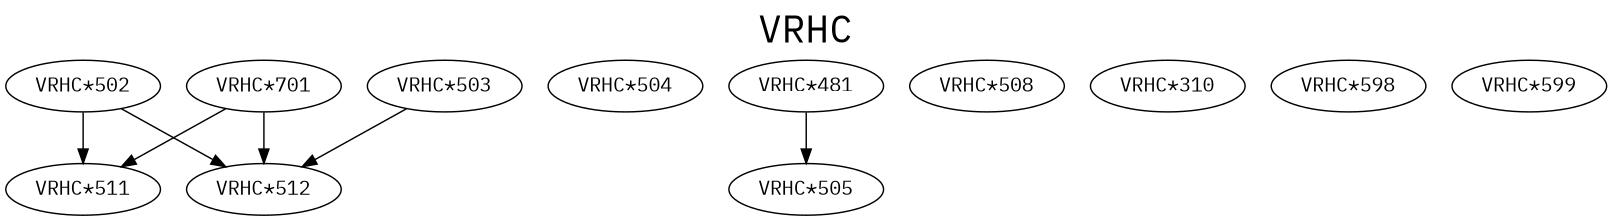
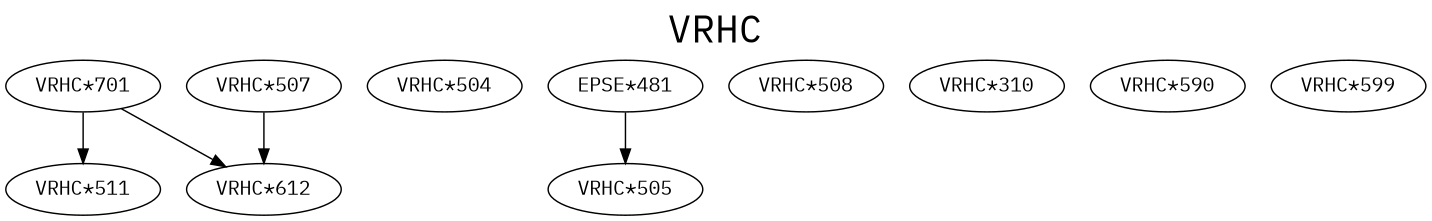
node "VRHC*502": removed
node "VRHC*503": label "VRHC*503" -> "VRHC*507"
node "VRHC*481": label "VRHC*481" -> "EPSE*481"
node "VRHC*598": label "VRHC*598" -> "VRHC*590"
node "VRHC*512": label "VRHC*512" -> "VRHC*612"
